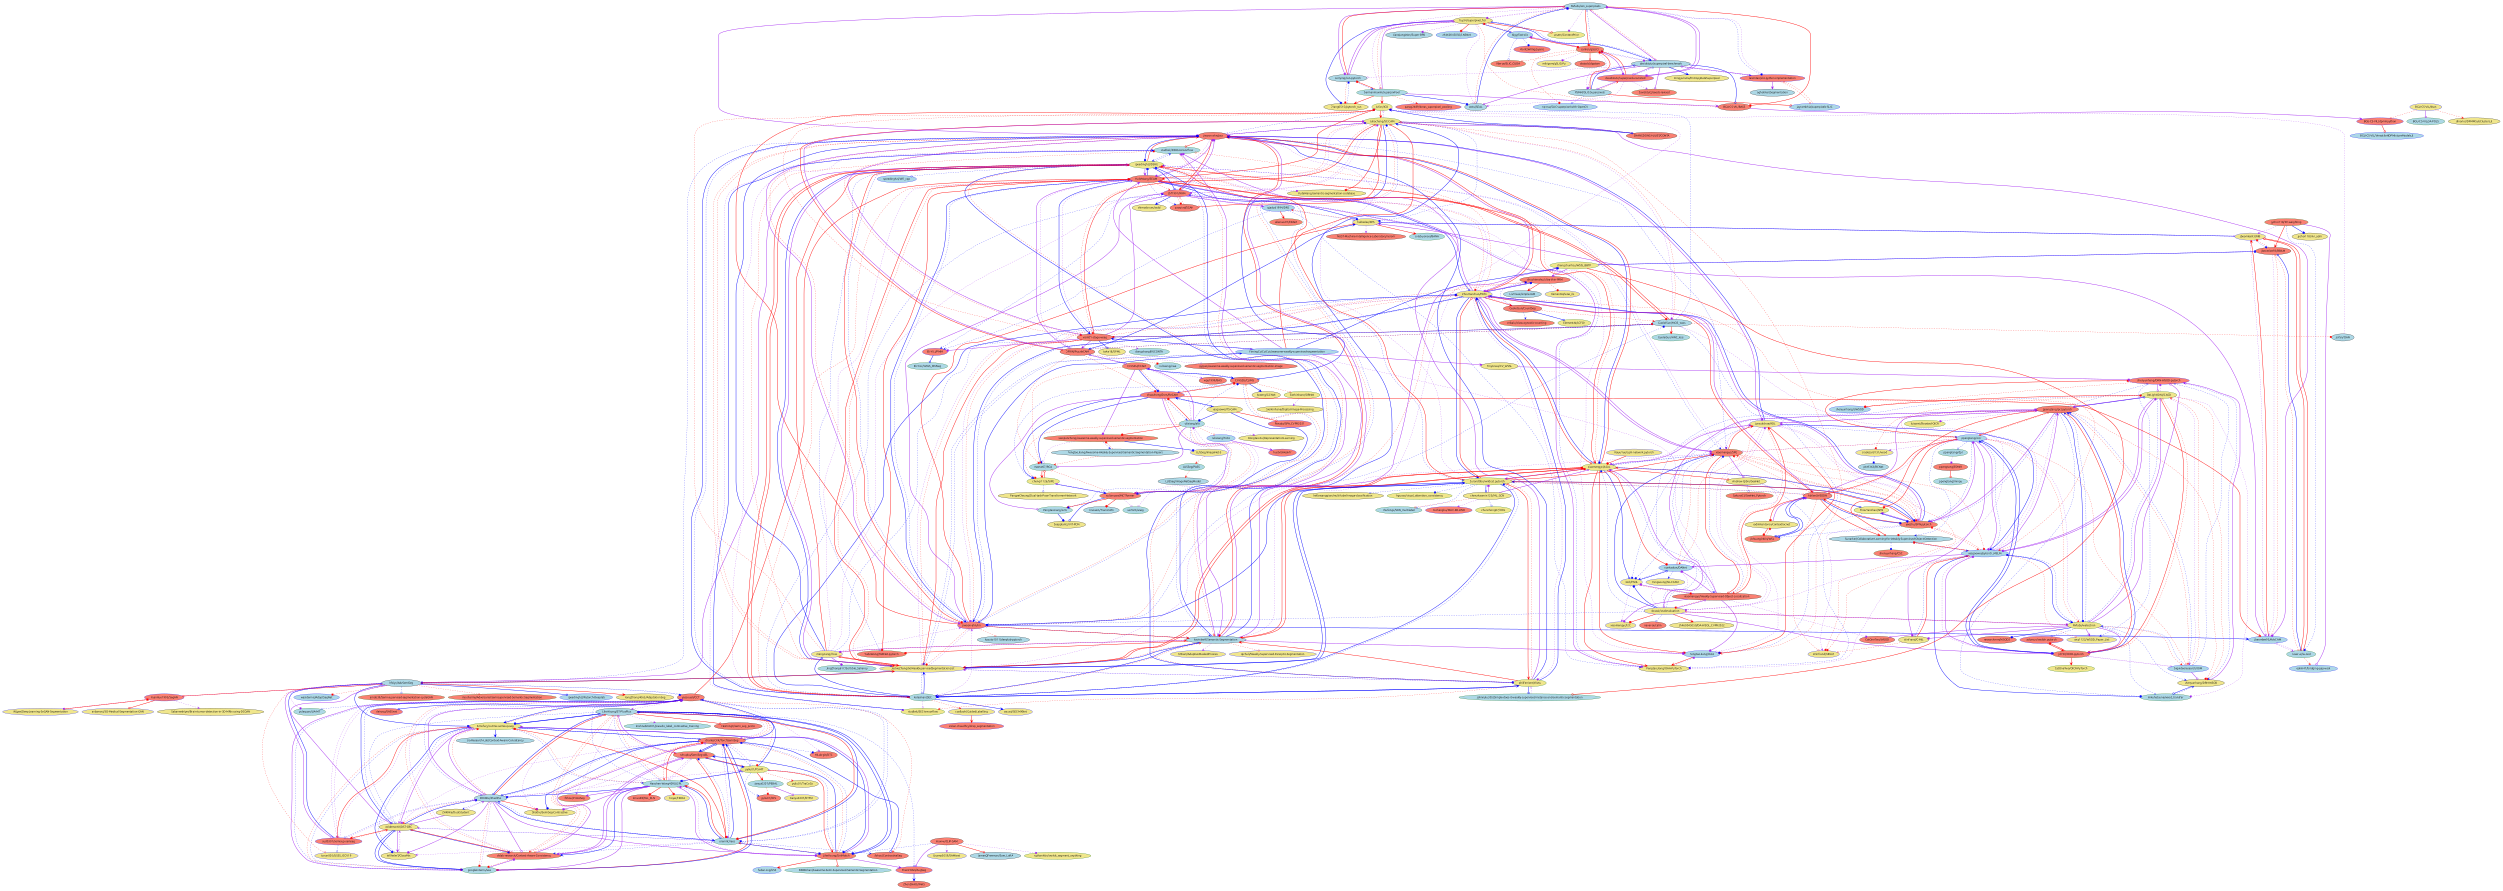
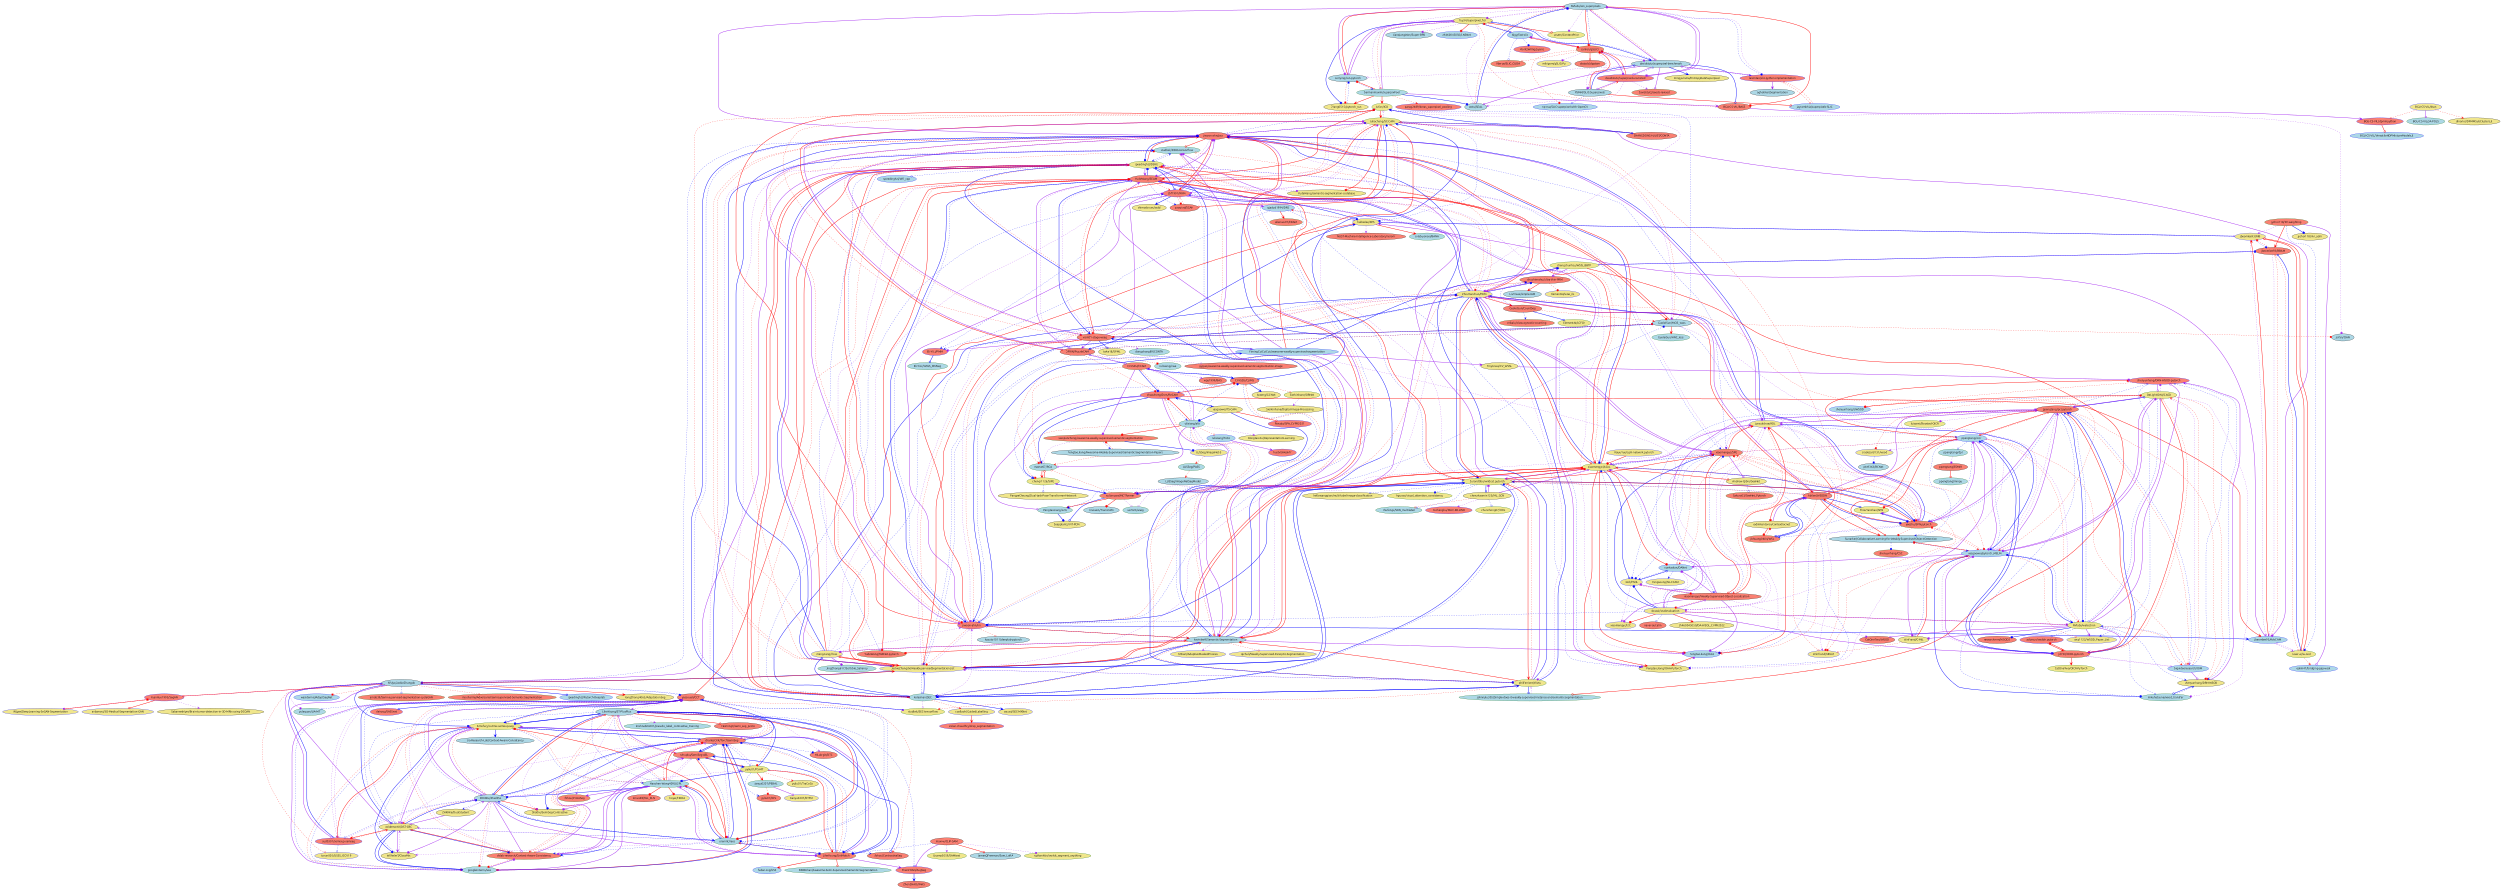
edge "js-fan/CIAN" -> "js-fan/ICD": reversed
node "naver-ai/w-ood": fillcolor lightblue -> khaki
node "hfslyc/AdvSemiSeg": label "hfslyc/AdvSemiSeg" -> "hfslyc/JackieZhangdx"
node "Usama3059/SAMtext": color blue -> darkgreen
